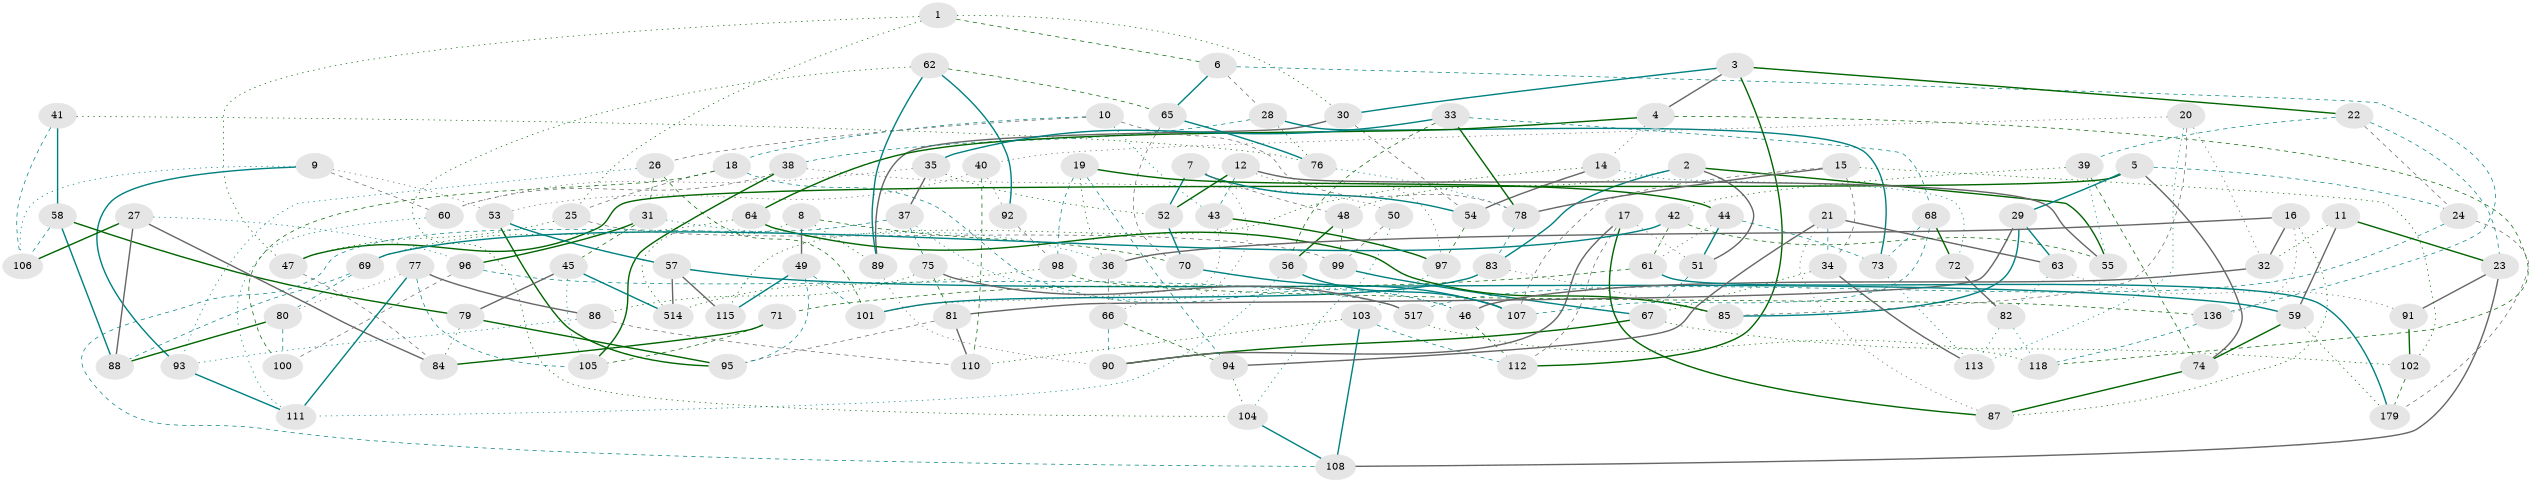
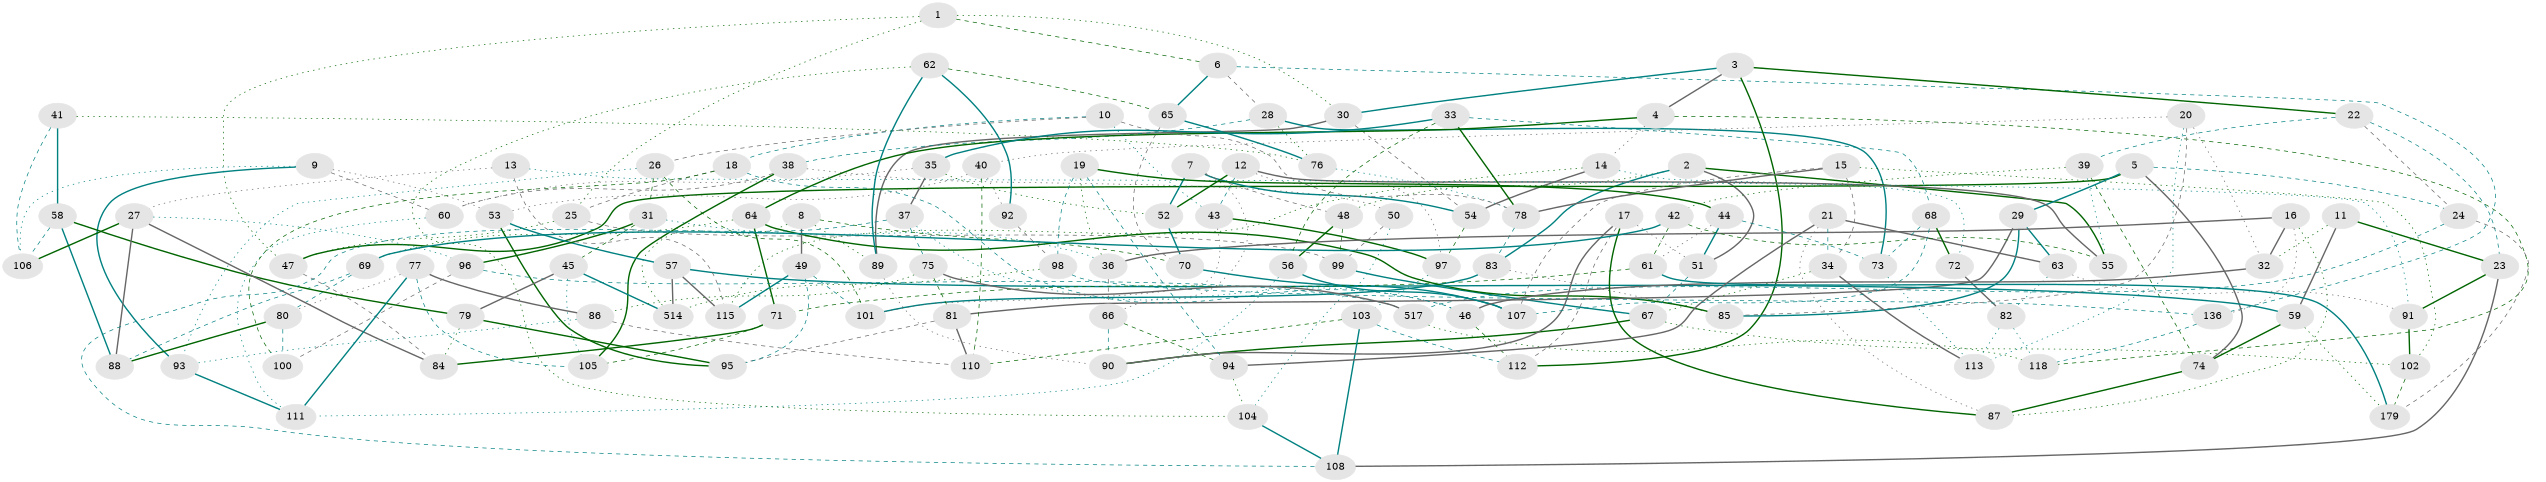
node "13": added
edge "64" -- "71": added
edge "23" -- "91": color gray40 -> darkgreen
edge "98" -- "136": color darkgreen -> teal
edge "103" -- "110": style dotted -> dashed
